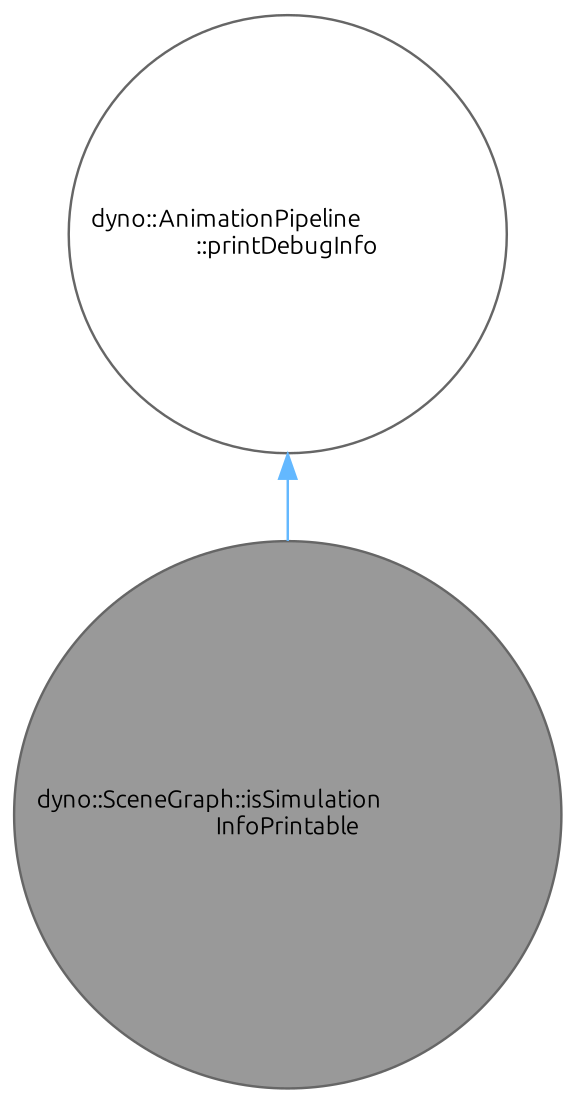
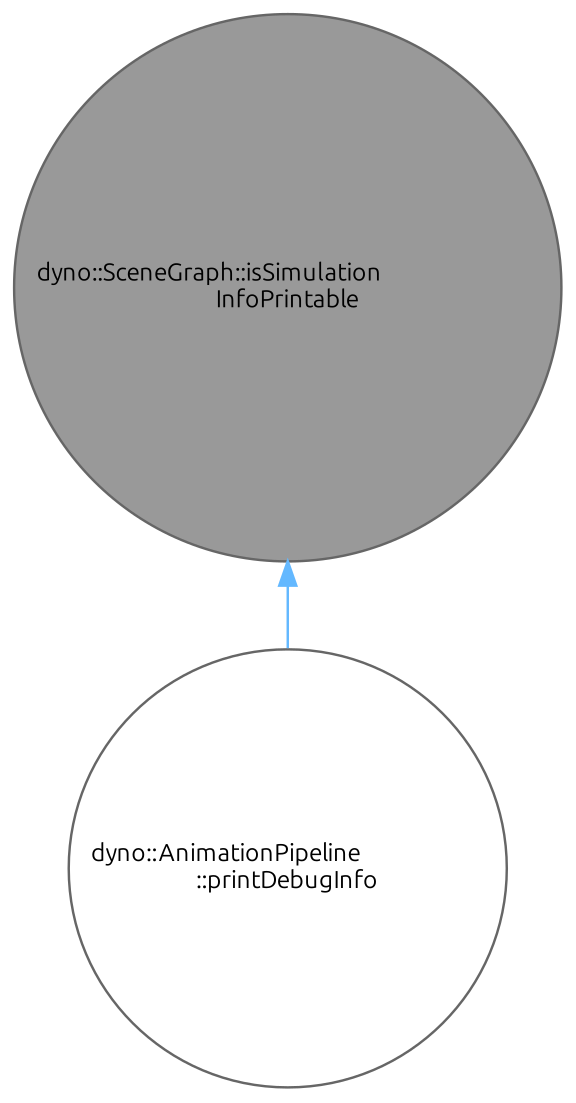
edge "dyno::SceneGraph::isSimulation InfoPrintable" -> "dyno::AnimationPipeline ::printDebugInfo": reversed
